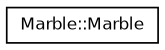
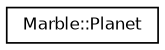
node "Marble::Marble": label "Marble::Marble" -> "Marble::Planet"
